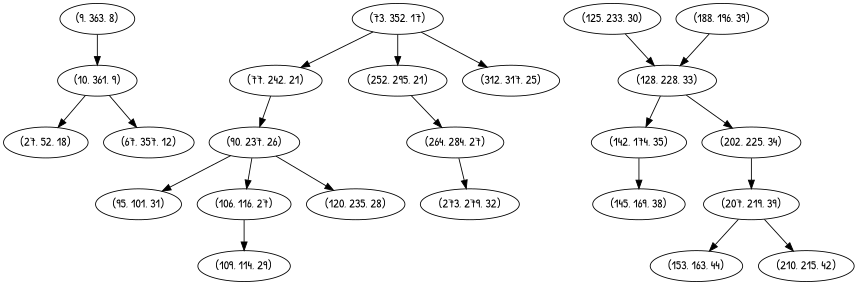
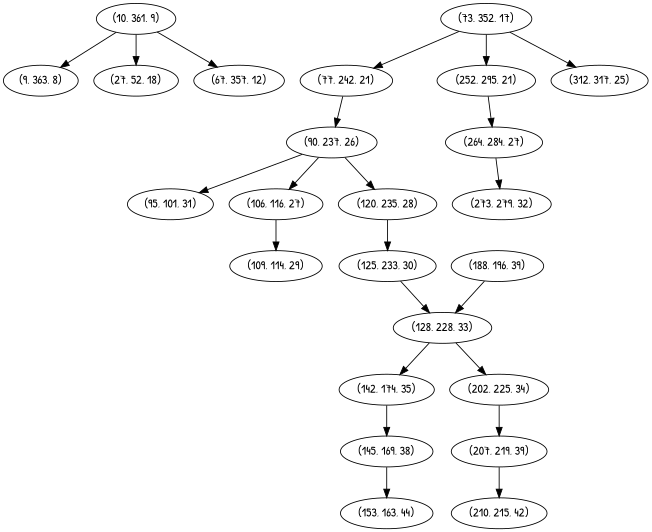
edge "(9, 363, 8)" -> "(10, 361, 9)": reversed
edge "(120, 235, 28)" -> "(125, 233, 30)": added
edge "(207, 219, 39)" -> "(153, 163, 44)": now "(145, 169, 38)" -> "(153, 163, 44)"
